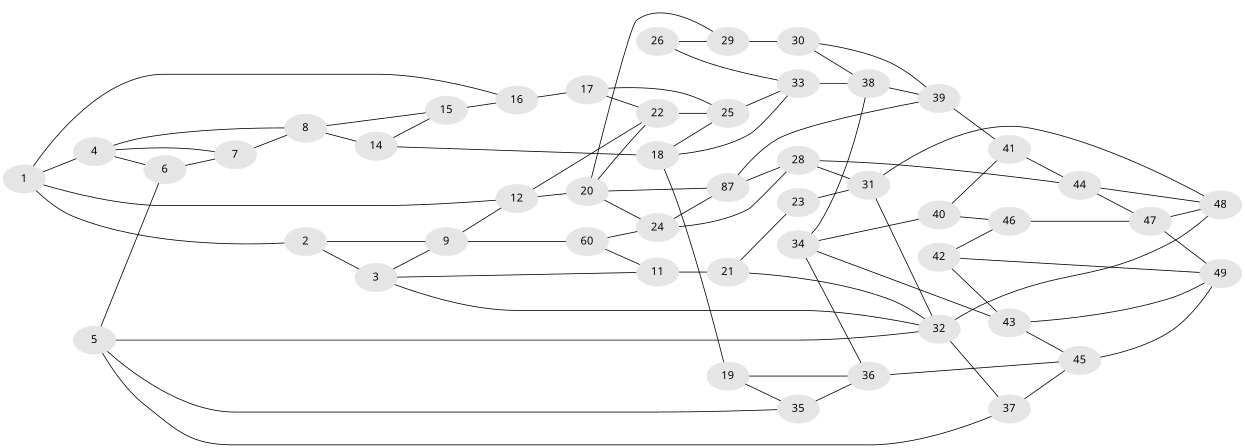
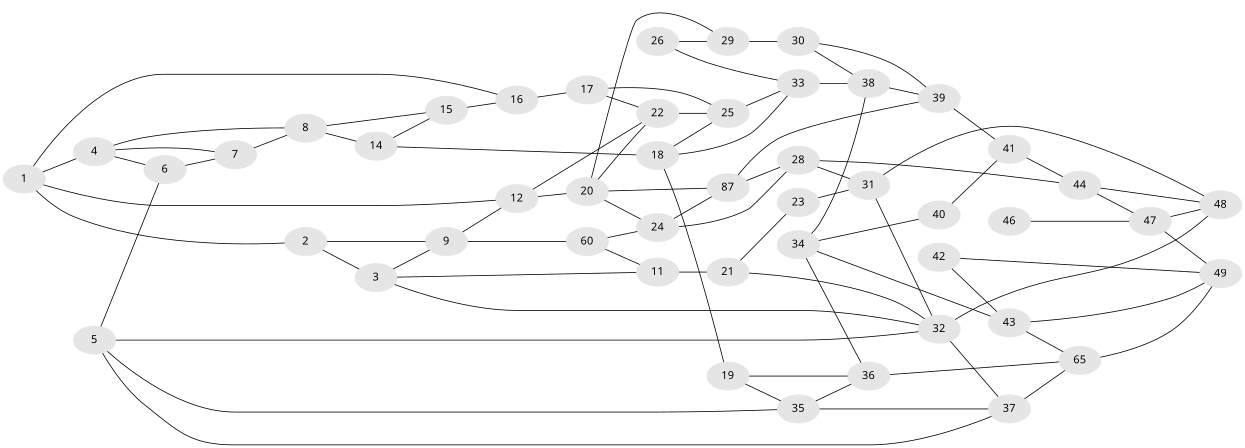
edge "40" -- "46": removed
edge "46" -- "42": removed
node "45": label "45" -> "65"
edge "35" -- "37": added
